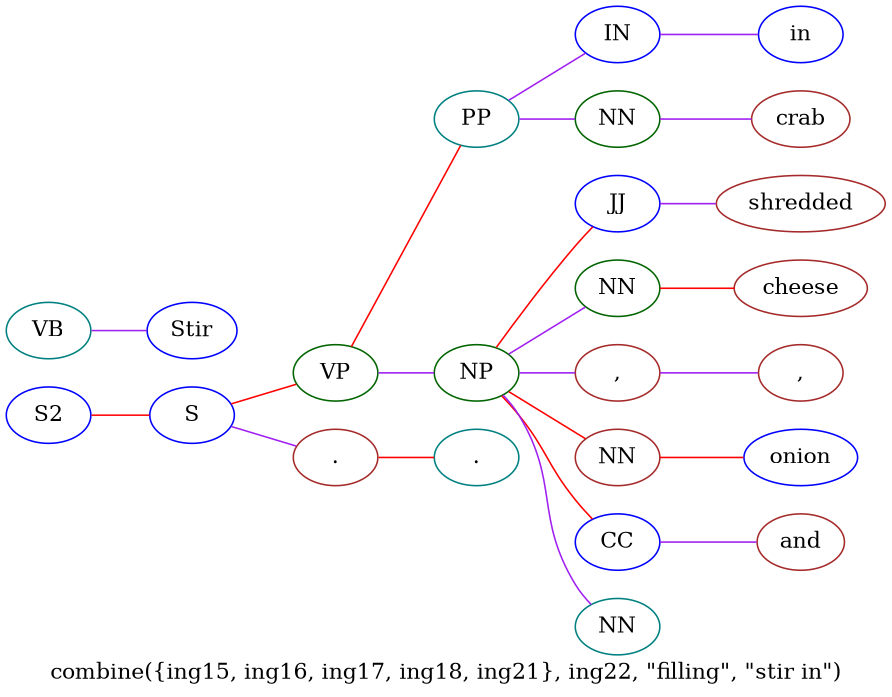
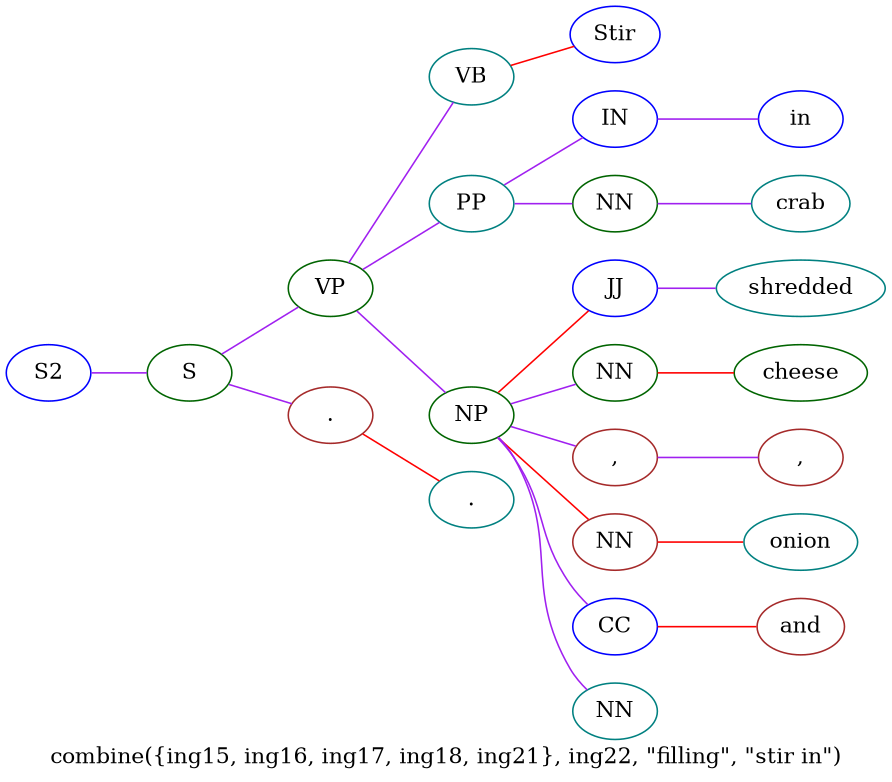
node "crab": color brown -> teal
edge "VB" -- "VP": added
node "shredded": color brown -> teal
edge "PP" -- "VP": color red -> purple
node "cheese": color brown -> darkgreen
edge "VB" -- "Stir": color purple -> red
edge "VP" -- "S": color red -> purple
edge "S2" -- "S": color red -> purple
node "S": color blue -> darkgreen
node "onion": color blue -> teal
edge "NP" -- "CC": color red -> purple
edge "CC" -- "and": color purple -> red
